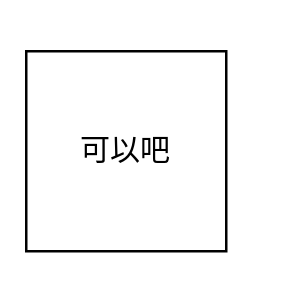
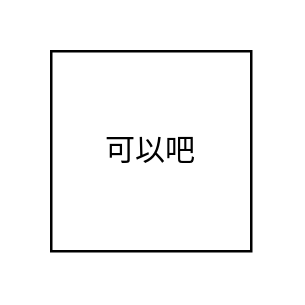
node "可以吧": moved (126, 151) -> (151, 151)
